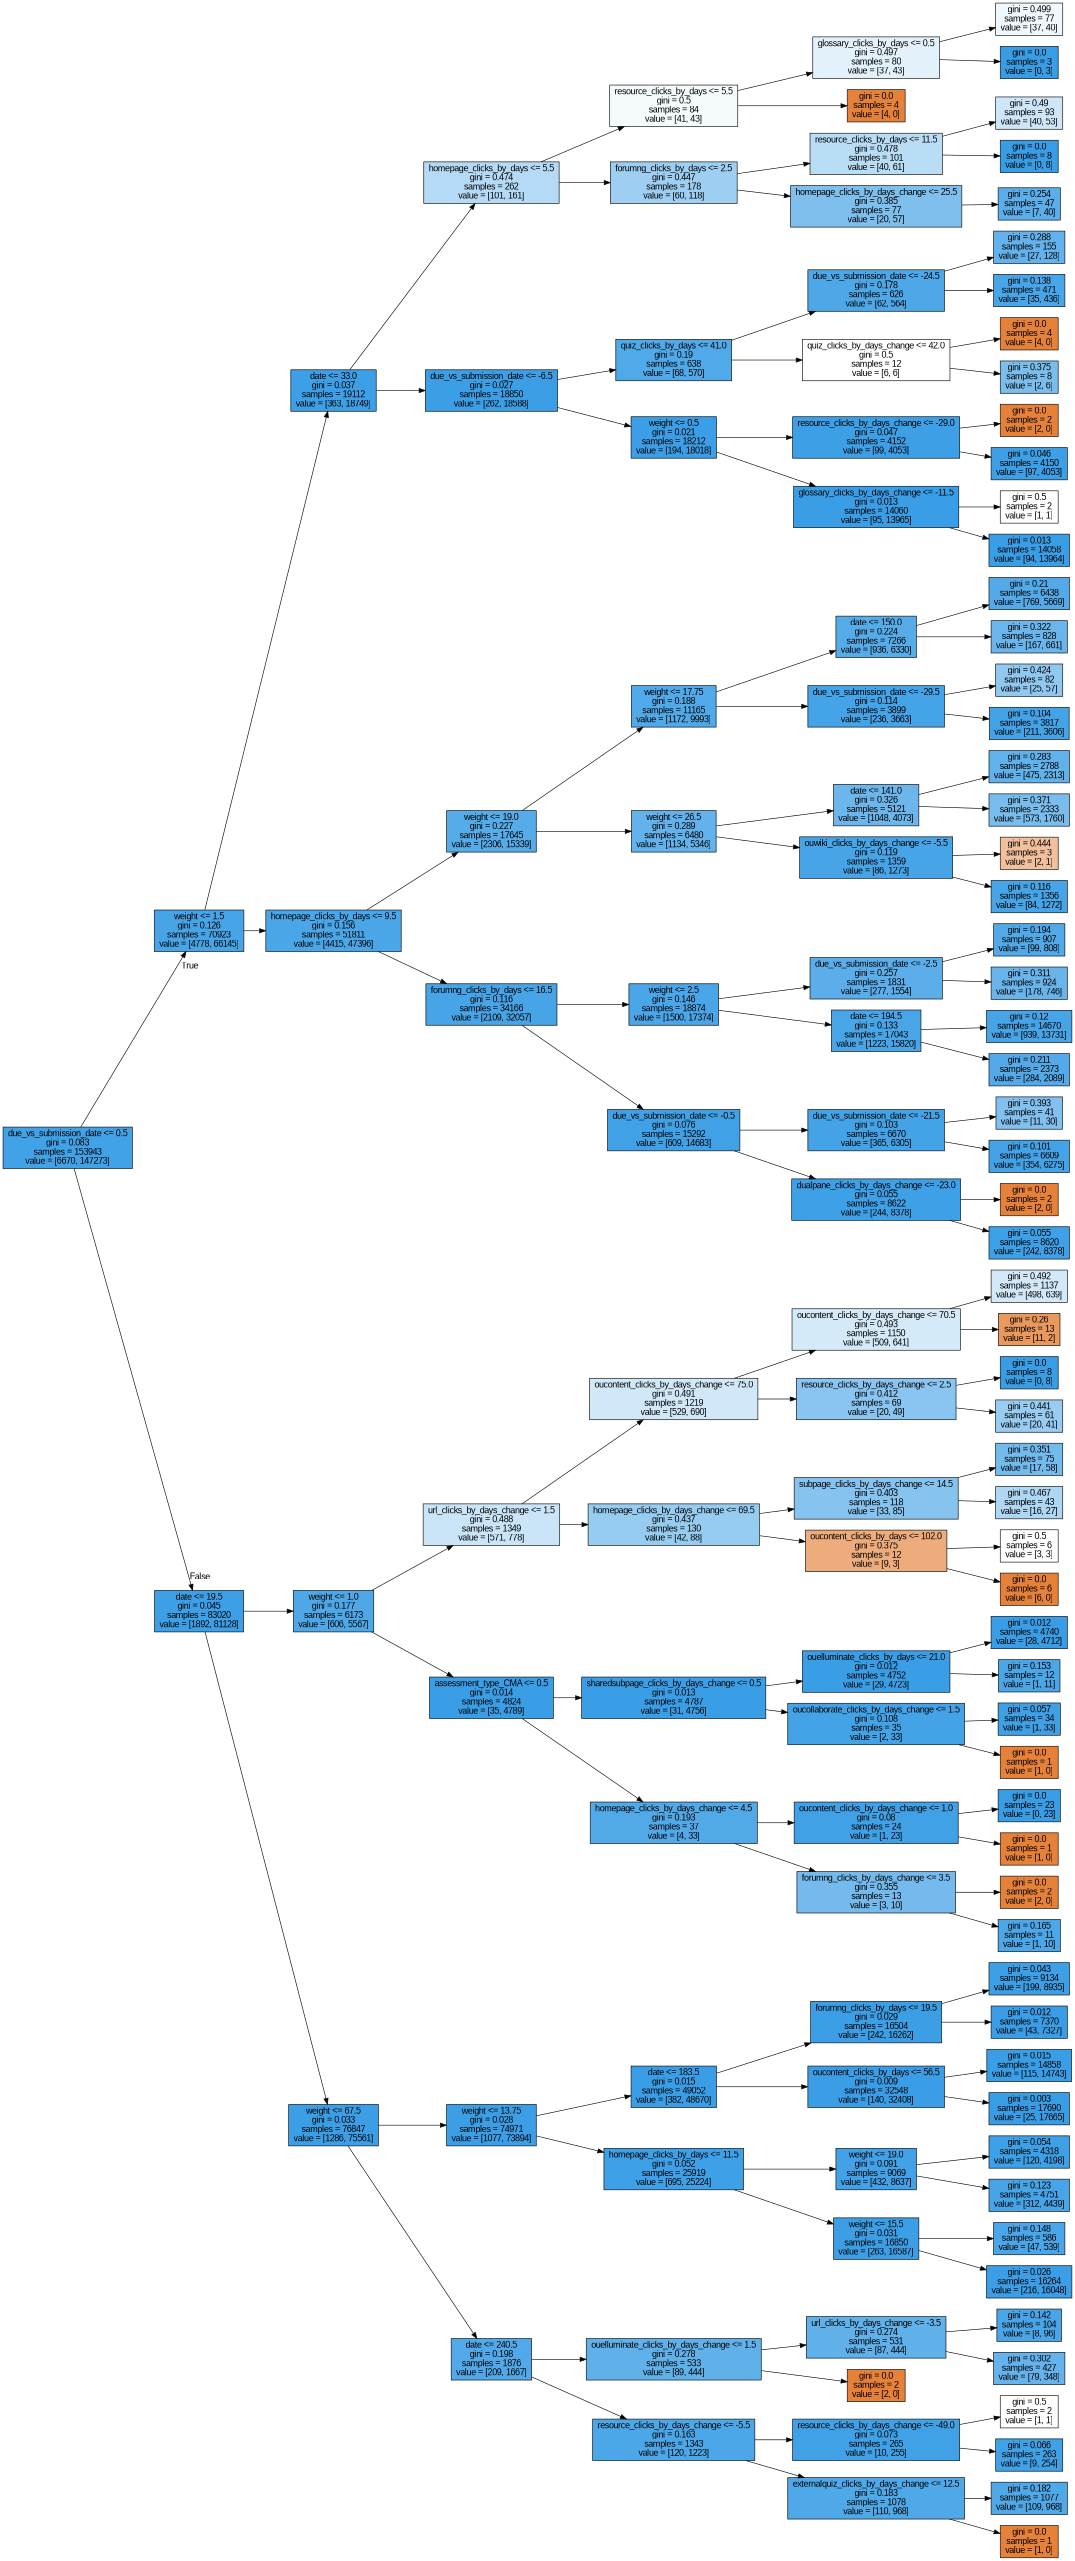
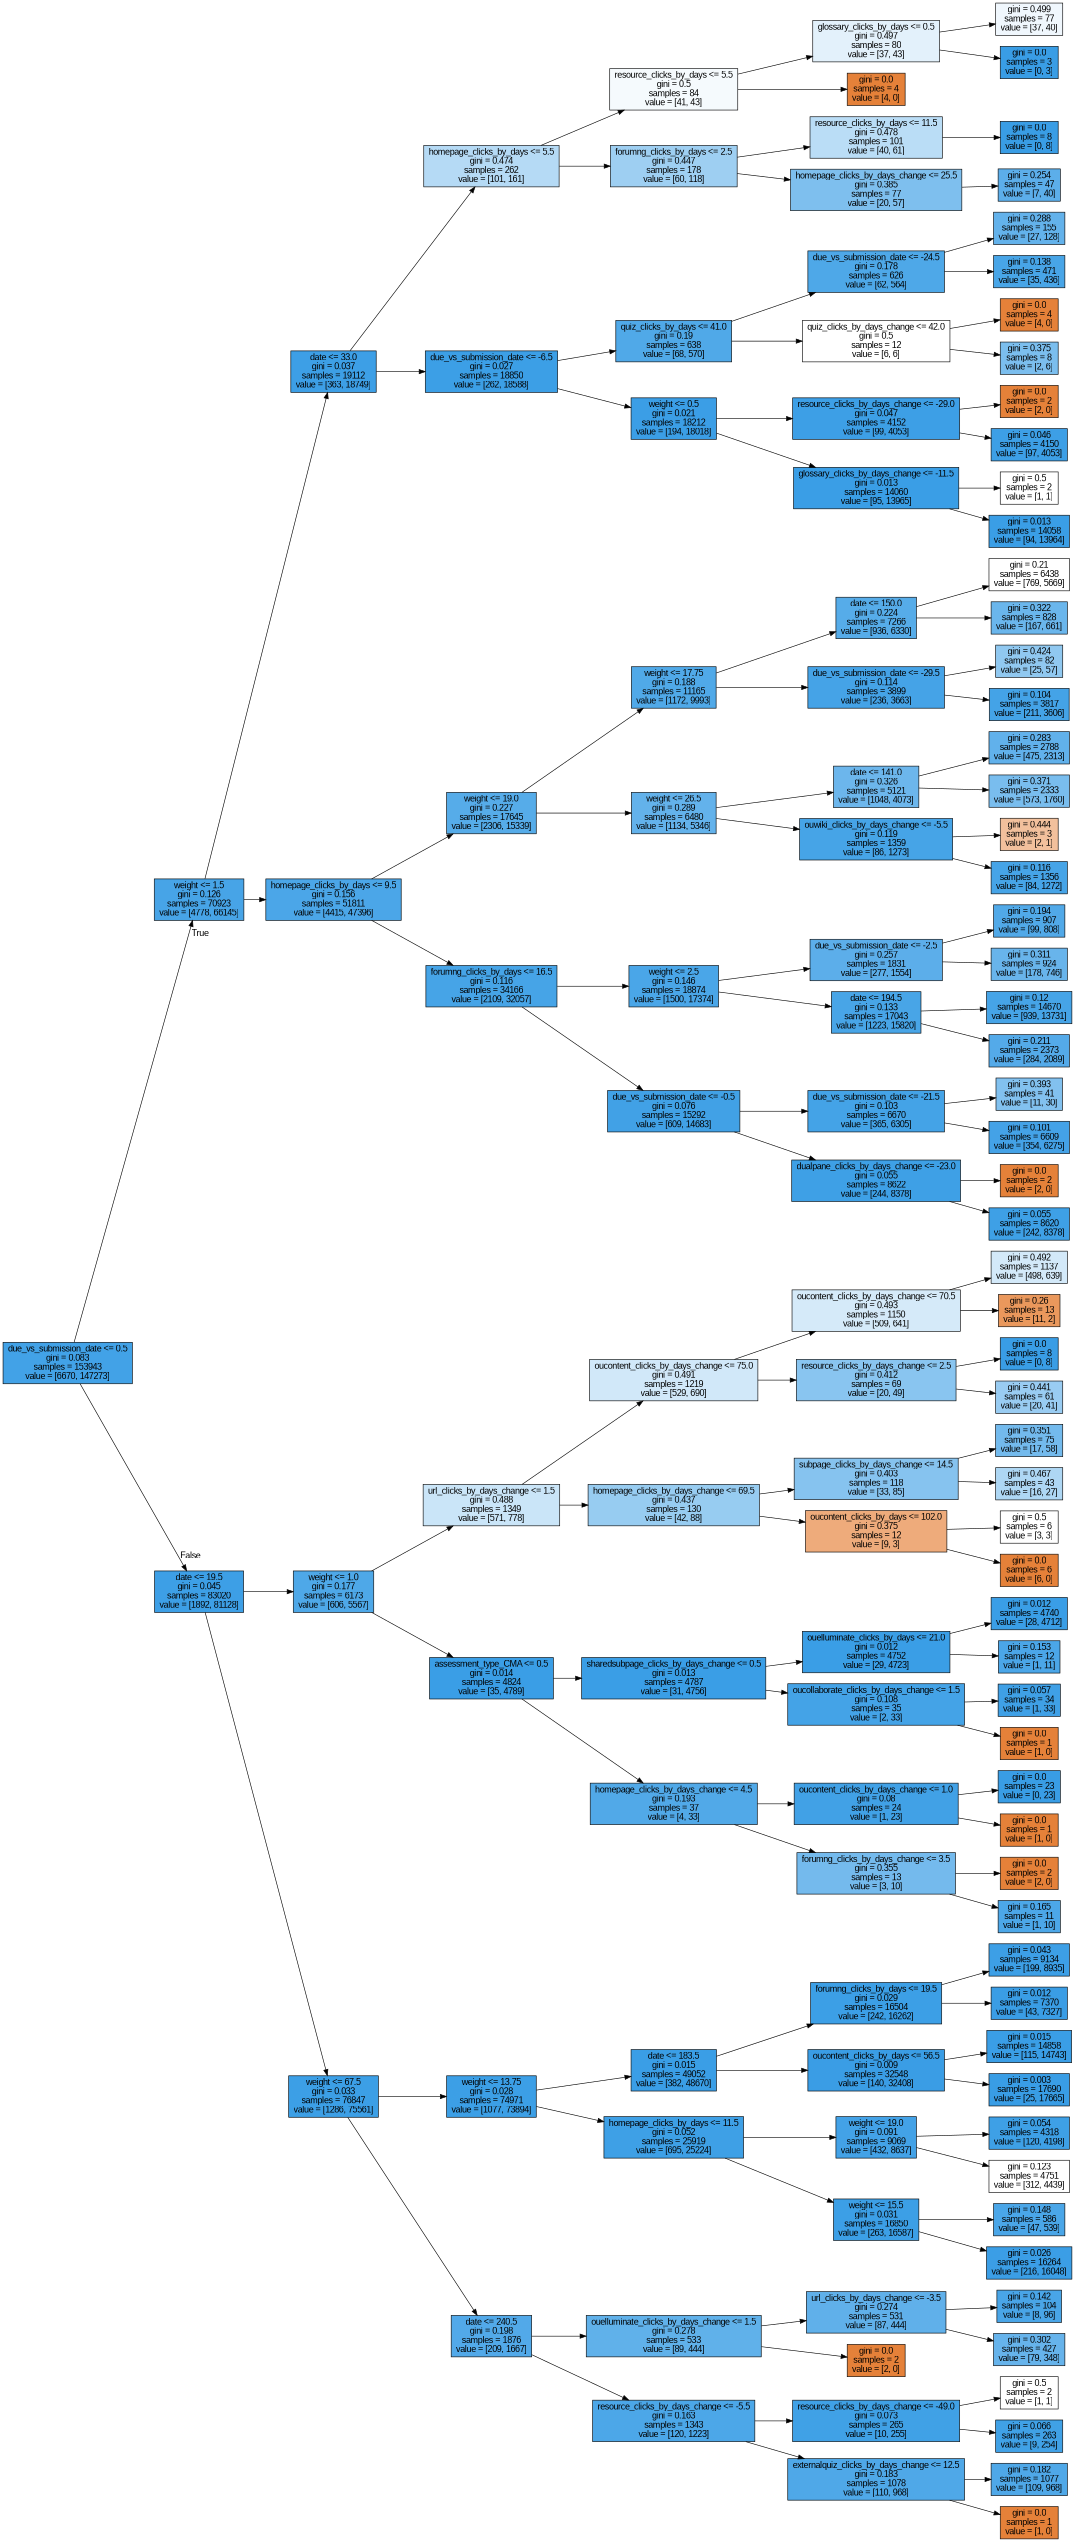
node "gini = 0.49 samples = 93 value = [40, 53]": removed
node "gini = 0.21 samples = 6438 value = [769, 5669]": fillcolor #399de5dc -> #e5813900
node "gini = 0.123 samples = 4751 value = [312, 4439]": fillcolor #399de5ed -> #e5813900
